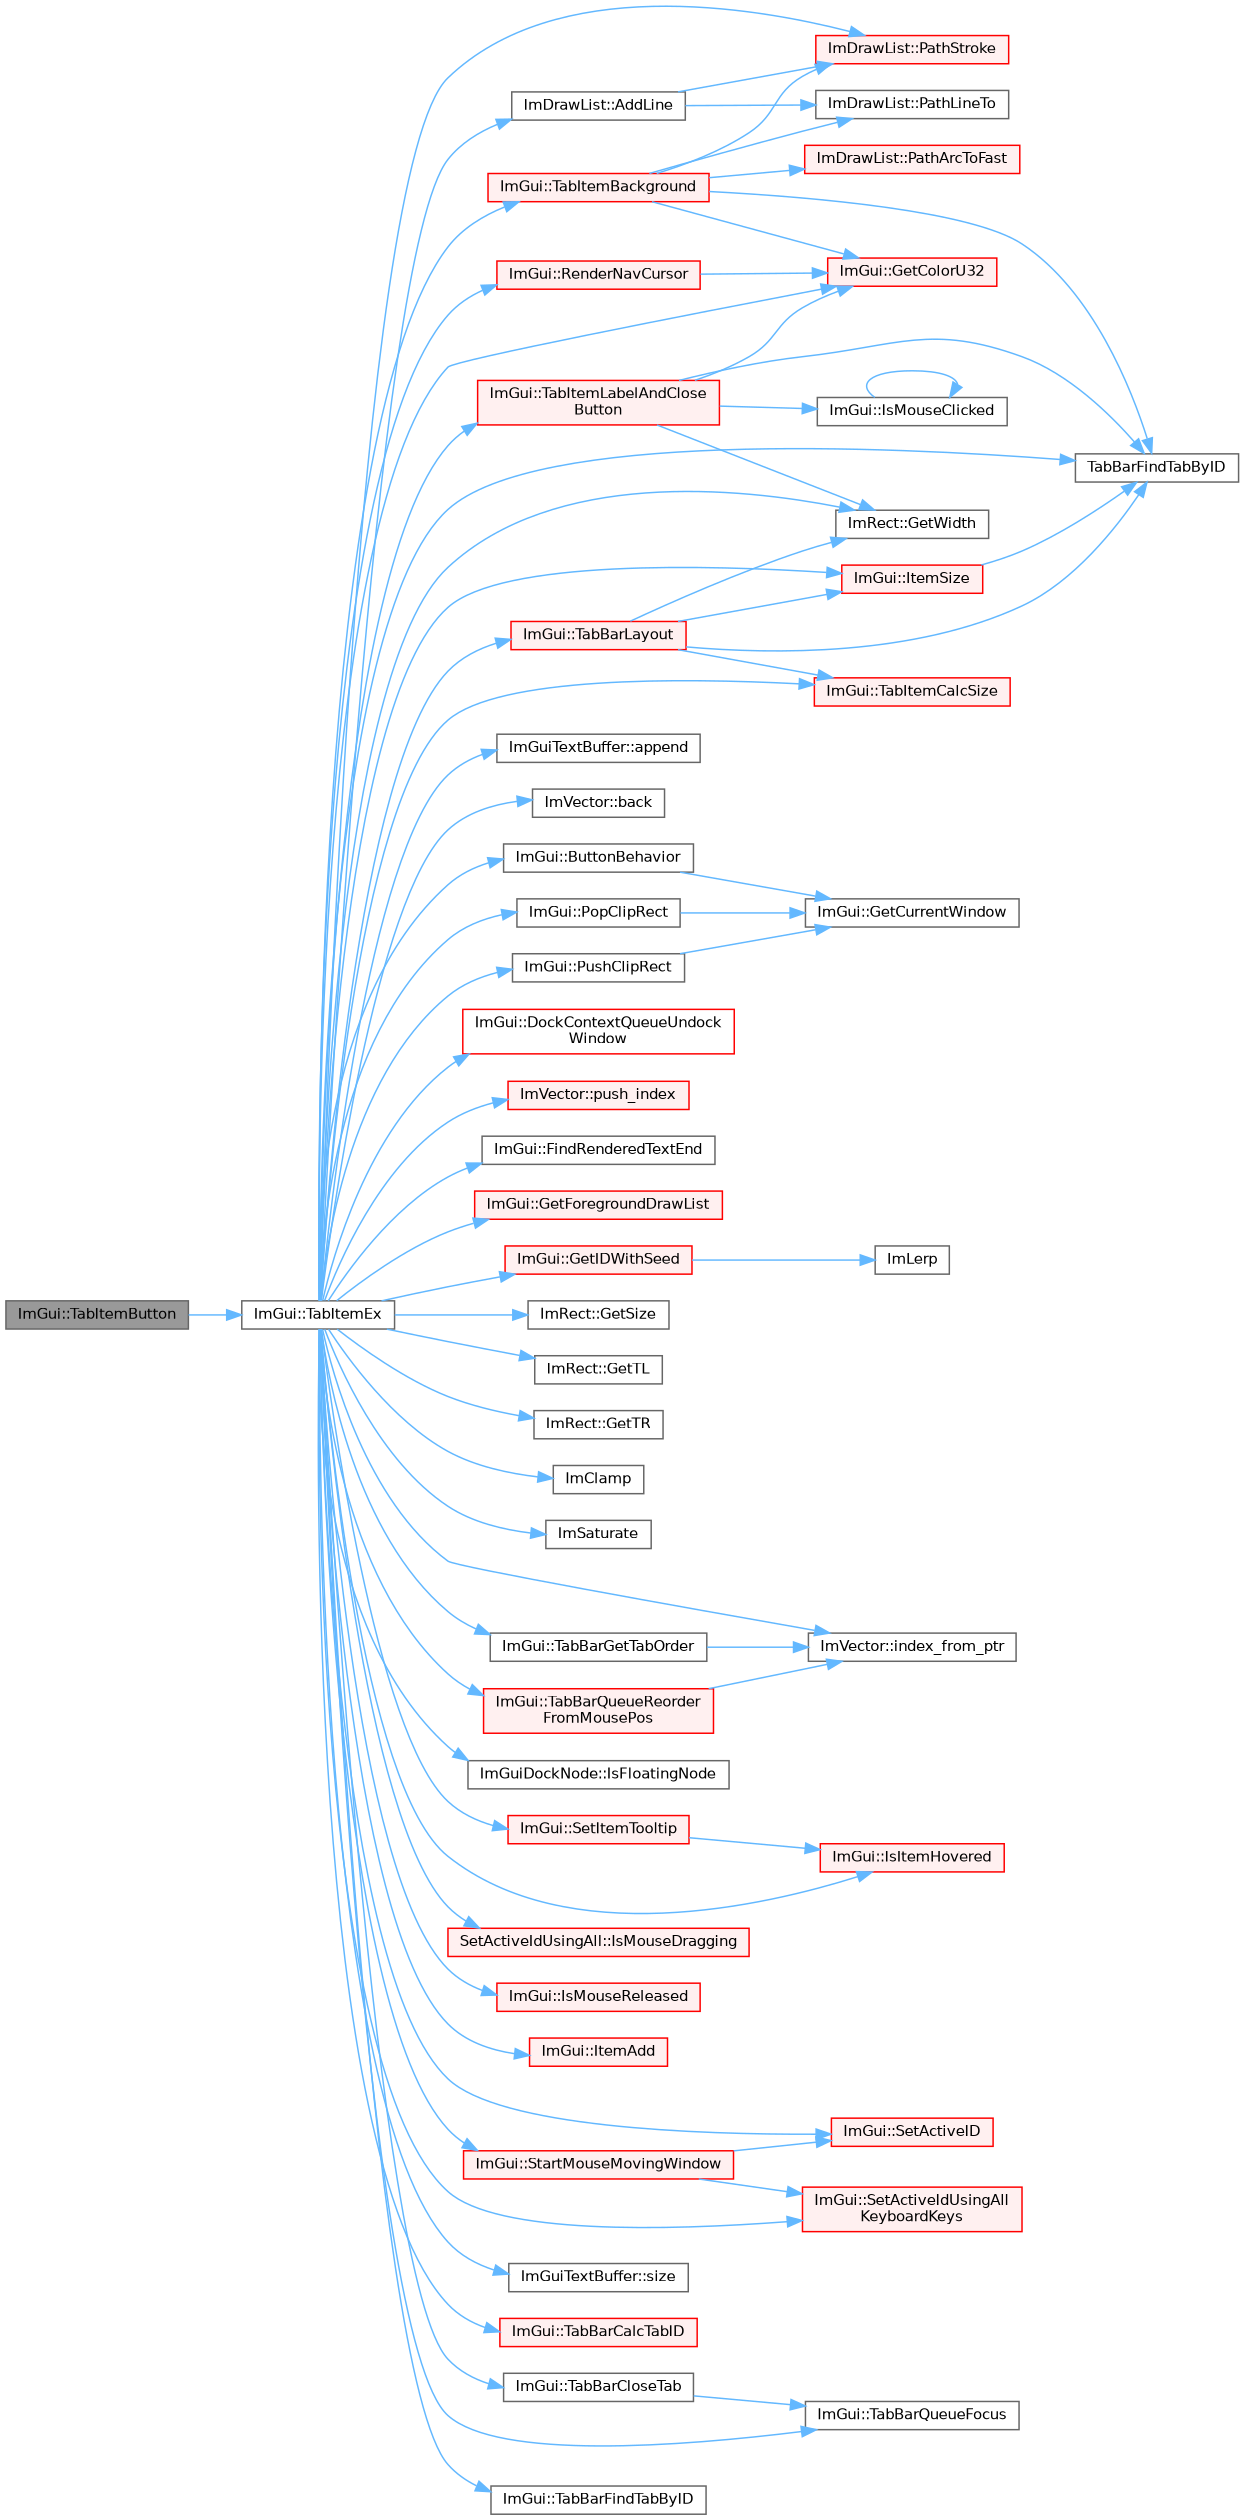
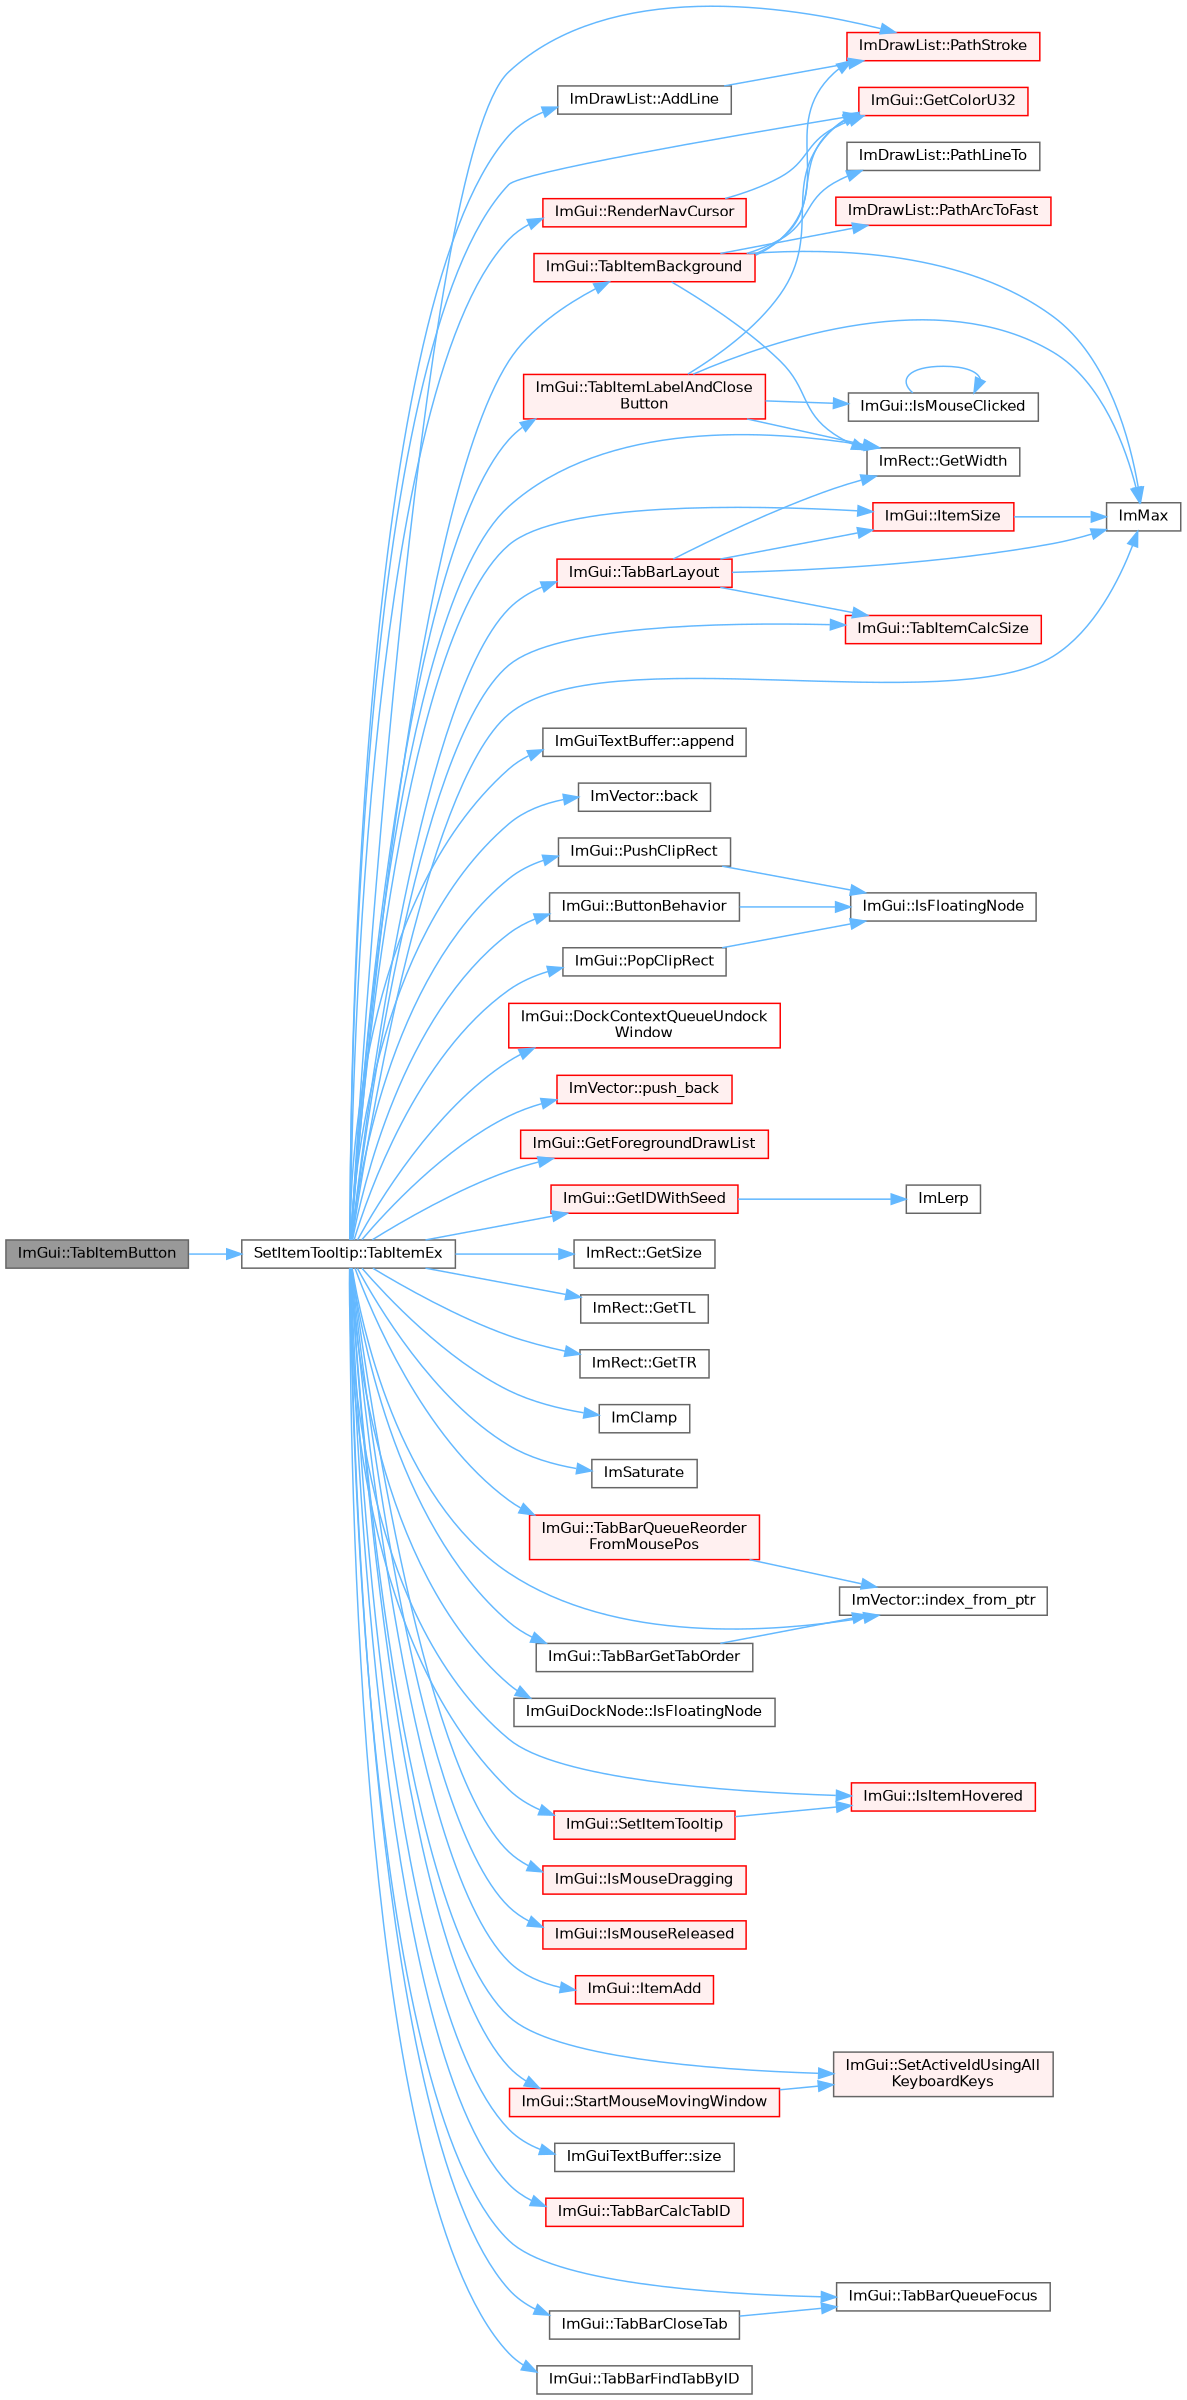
edge "ImDrawList::AddLine" -> "ImDrawList::PathLineTo": removed
edge "ImGui::TabItemBackground" -> "ImRect::GetWidth": added
node "TabBarFindTabByID": label "TabBarFindTabByID" -> "ImMax"
node "ImGui::GetCurrentWindow": label "ImGui::GetCurrentWindow" -> "ImGui::IsFloatingNode"
node "ImVector::push_index": label "ImVector::push_index" -> "ImVector::push_back"
node "ImGui::FindRenderedTextEnd": removed
node "ImGui::TabItemEx": label "ImGui::TabItemEx" -> "SetItemTooltip::TabItemEx"
node "SetActiveIdUsingAll::IsMouseDragging": label "SetActiveIdUsingAll::IsMouseDragging" -> "ImGui::IsMouseDragging"
node "ImGui::SetActiveID": removed
node "ImGui::SetActiveIdUsingAll KeyboardKeys": color red -> grey40
